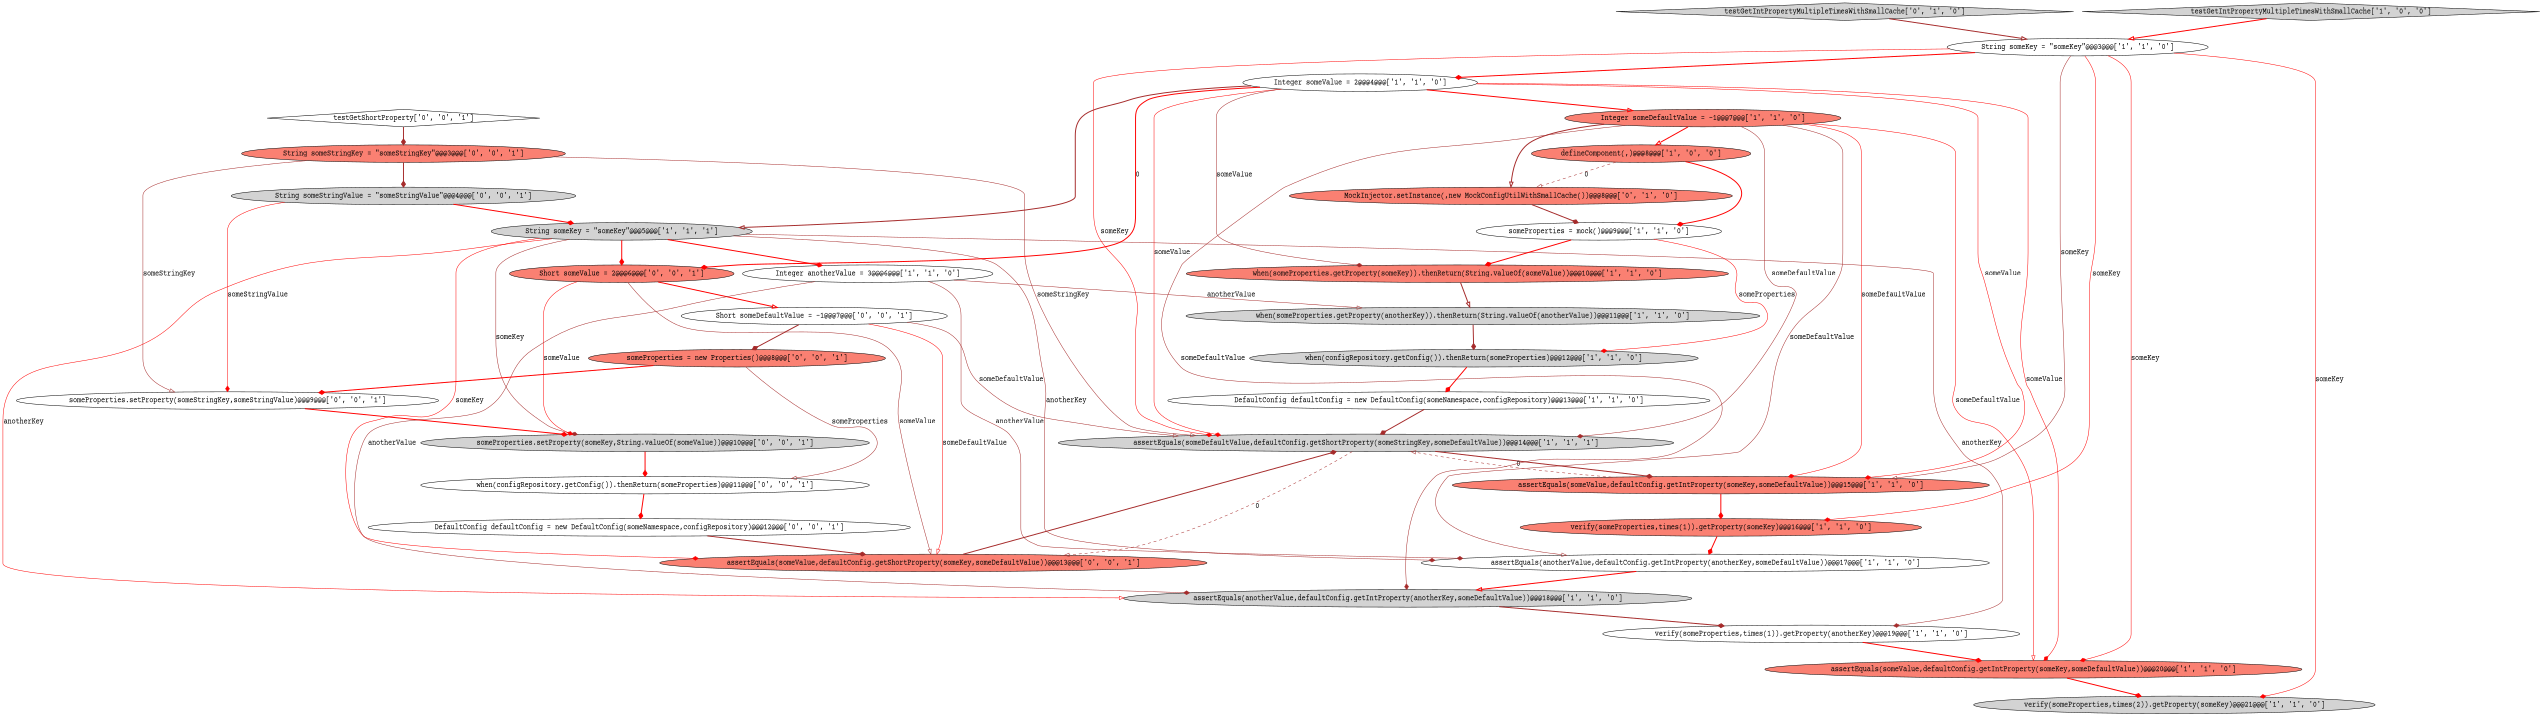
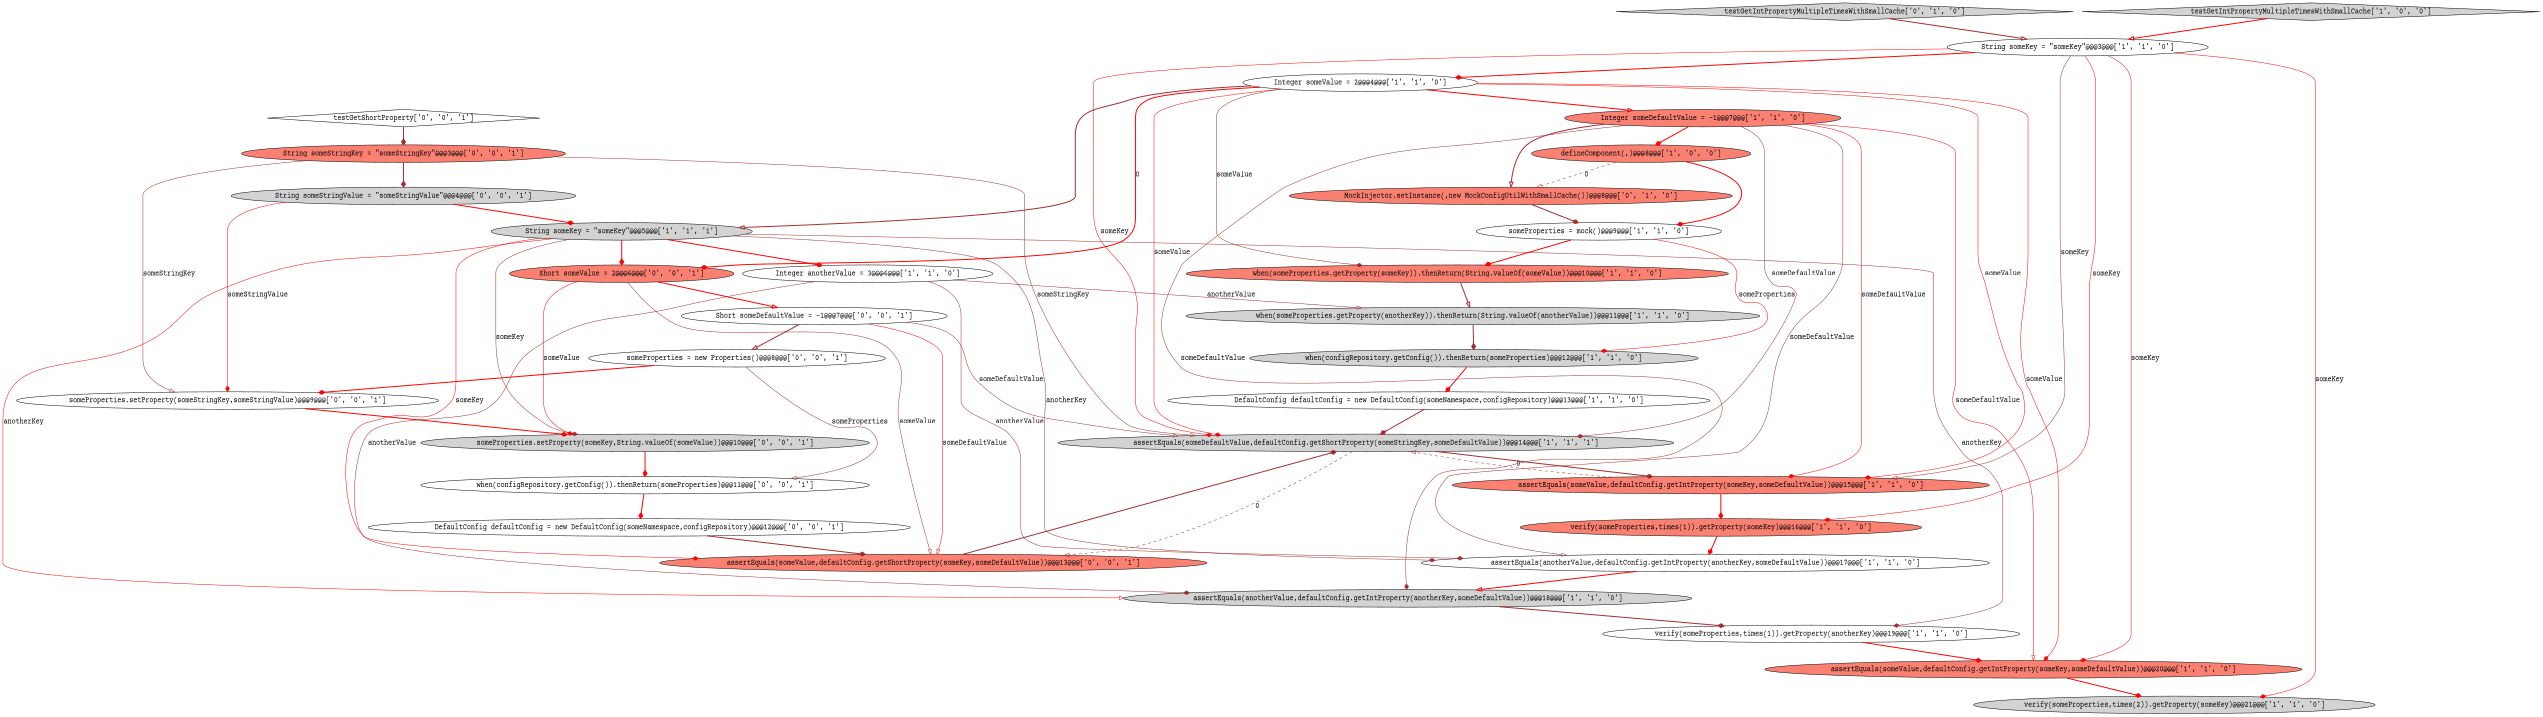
edge "Integer someDefaultValue = -1@@@7@@@['1', '1', '0']" -> "defineComponent(,)@@@8@@@['1', '0', '0']": arrowhead onormal -> diamond
edge "Short someDefaultValue = -1@@@7@@@['0', '0', '1']" -> "someProperties = new Properties()@@@8@@@['0', '0', '1']": arrowhead diamond -> onormal
node "someProperties = new Properties()@@@8@@@['0', '0', '1']": fillcolor salmon -> white
